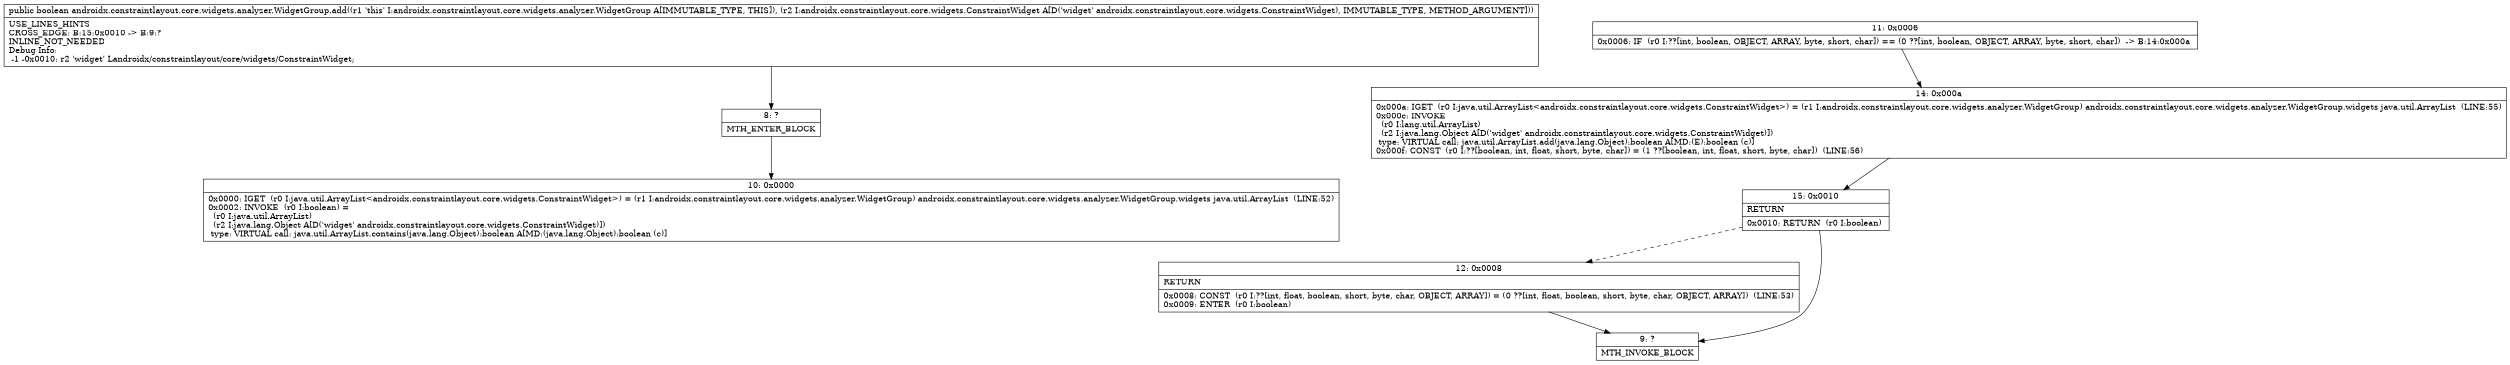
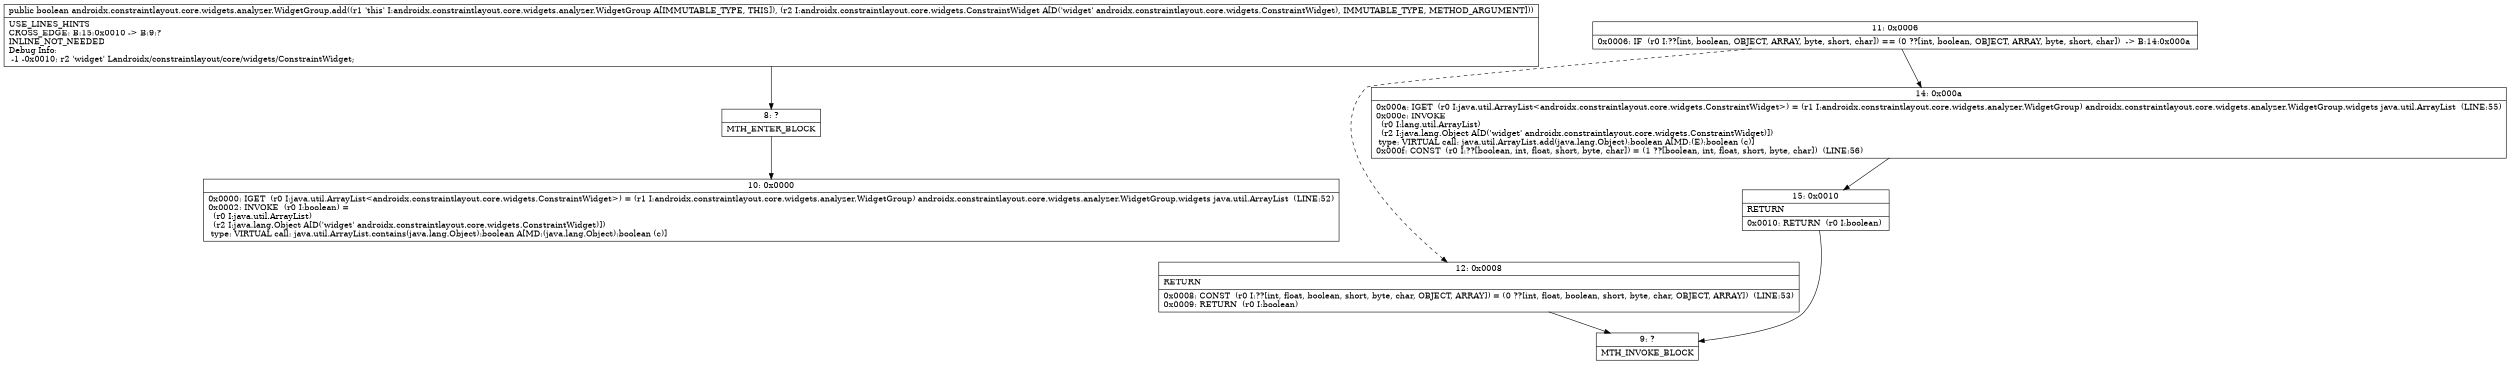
edge "15: 0x0010" -> "12: 0x0008": now "11: 0x0006" -> "12: 0x0008"
node "12: 0x0008": text "0x0009: ENTER  (r0 I:boolean)" -> "0x0009: RETURN  (r0 I:boolean)"
